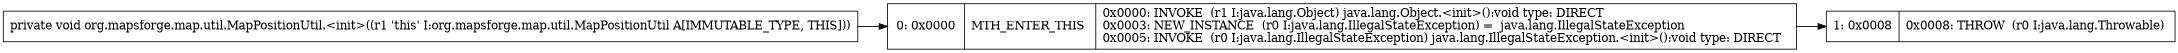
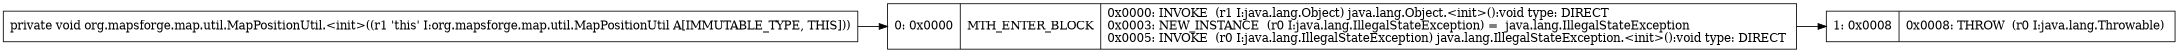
node "0: 0x0000": text "MTH_ENTER_THIS" -> "MTH_ENTER_BLOCK"
